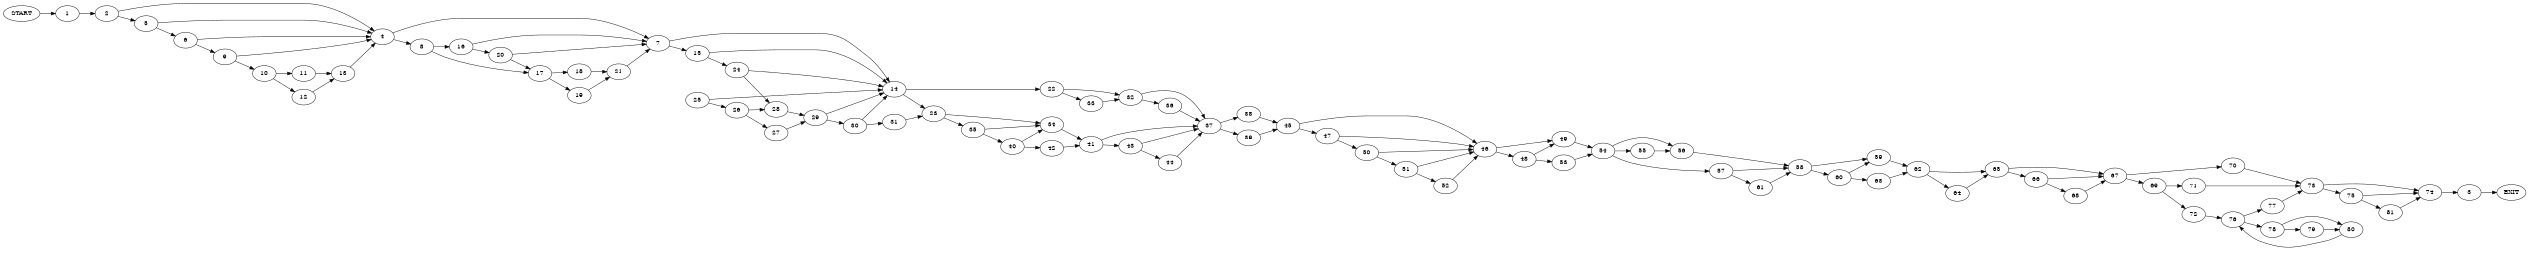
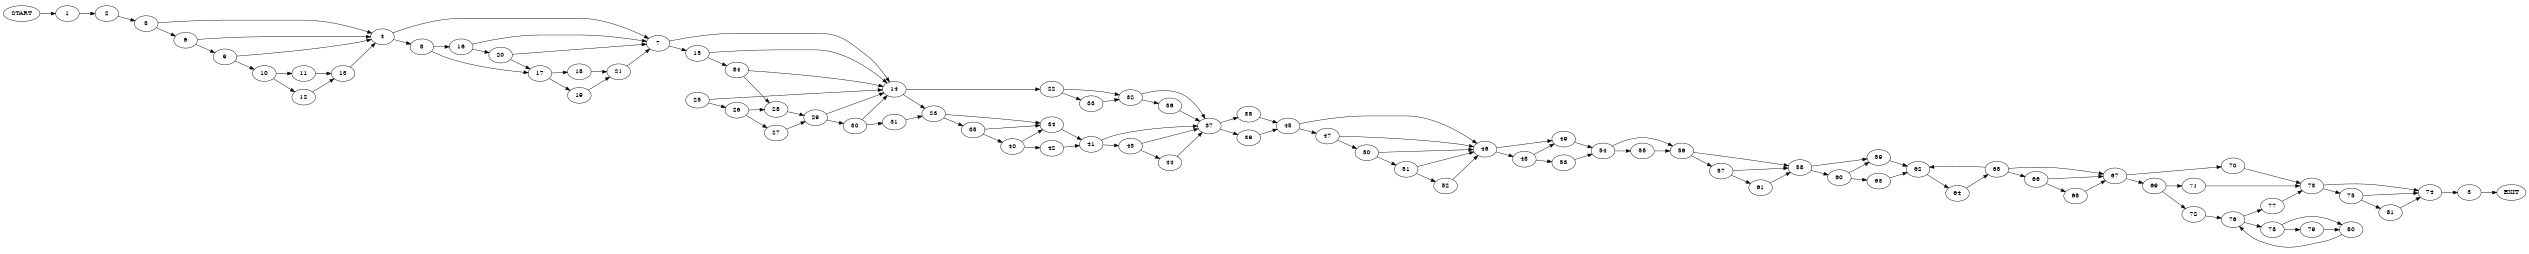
edge "2" -> "4": removed
node "24": label "24" -> "84"
edge "54" -> "57": now "56" -> "57"
edge "62" -> "65": reversed
